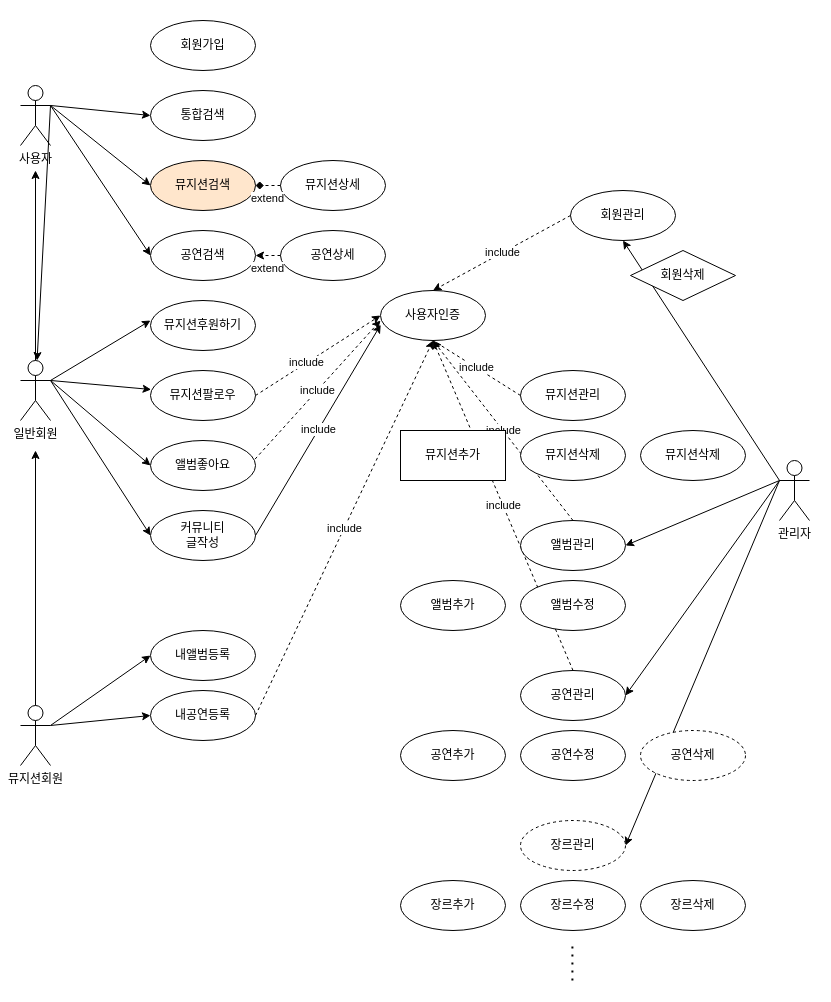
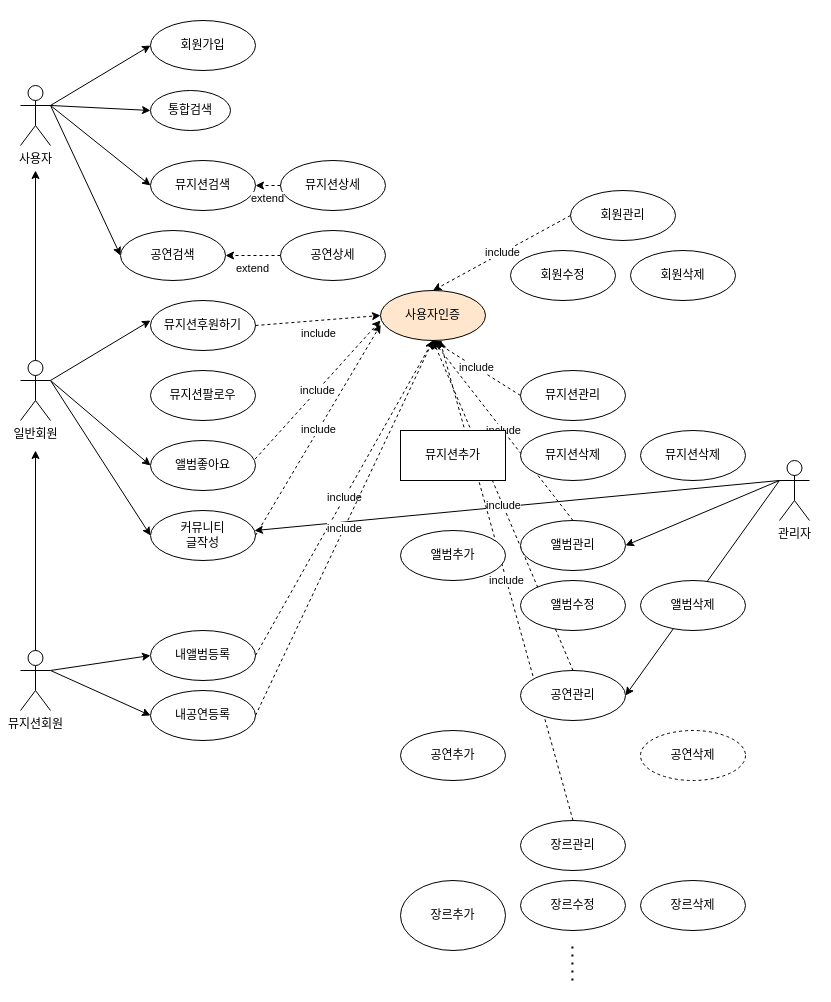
node "통합검색": size 105x50 -> 80x40
node "뮤지션검색": fillcolor #ffe6cc -> #ffffff
edge "뮤지션상세" -> "뮤지션검색": arrowhead diamond -> classic
edge "사용자" -> "일반회원": now "사용자" -> "회원가입"
node "공연검색": moved (203, 256) -> (173, 256)
node "회원수정": added
node "회원삭제": shape diamond -> ellipse
node "사용자인증": fillcolor #ffffff -> #ffe6cc
edge "뮤지션후원하기" -> "사용자인증": added, label "include"
edge "사용자인증" -- "뮤지션관리": arrowhead none -> classic
edge "뮤지션팔로우" -> "사용자인증": removed, label "include"
edge "내공연등록" -> "사용자인증": arrowhead classic -> open
edge "관리자" -> "회원관리": removed
edge "일반회원" -> "뮤지션팔로우": removed
edge "내앨범등록" -> "사용자인증": added, label "include"
edge "커뮤니티 글작성" -> "사용자인증": style solid -> dashed
node "앨범추가": moved (453, 606) -> (453, 556)
node "앨범삭제": added
edge "관리자" -> "장르관리": now "관리자" -> "커뮤니티 글작성"
edge "장르관리" -> "사용자인증": added, label "include"
node "뮤지션회원": moved (36, 736) -> (36, 681)
node "공연수정": removed
node "장르관리": style dashed -> solid
node "장르추가": size 105x50 -> 105x70
